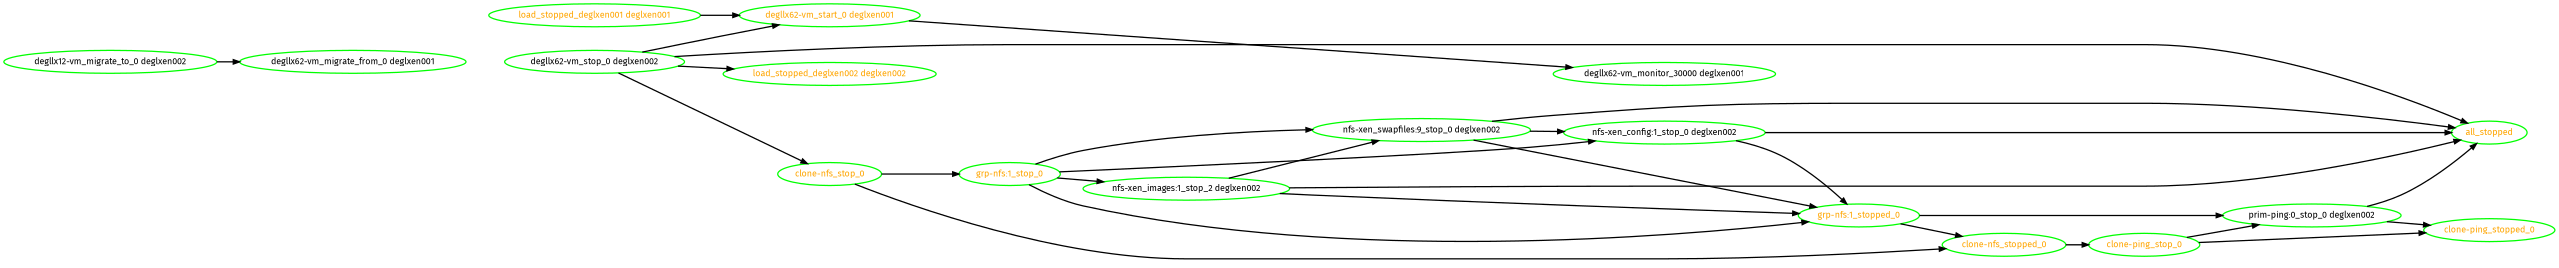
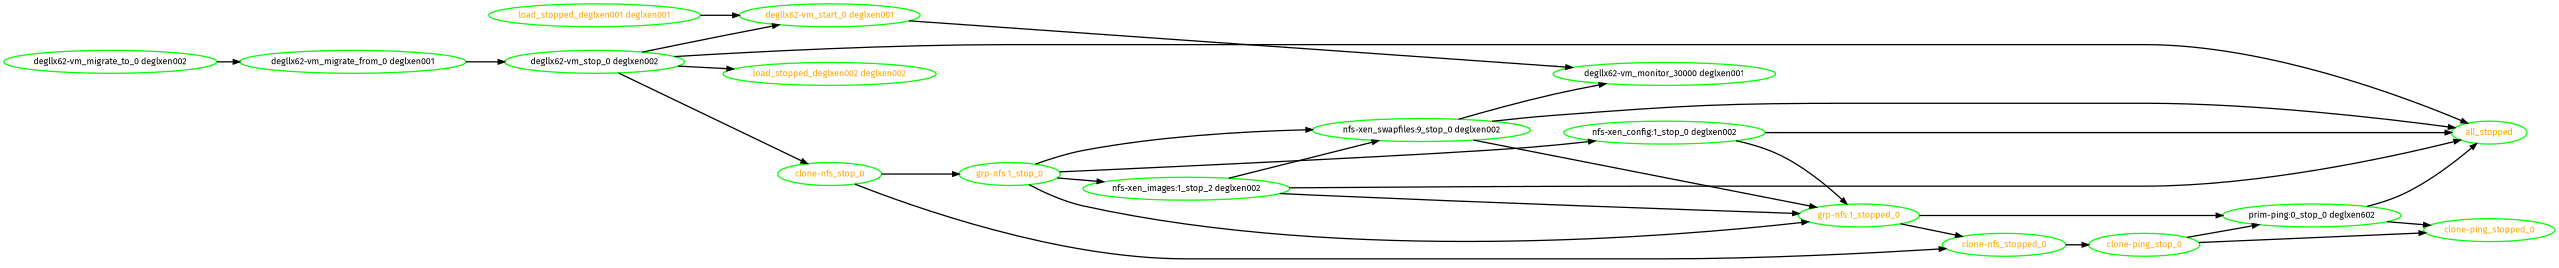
node "degllx12-vm_migrate_to_0 deglxen002": label "degllx12-vm_migrate_to_0 deglxen002" -> "degllx62-vm_migrate_to_0 deglxen002"
edge "degllx62-vm_migrate_from_0 deglxen001" -> "degllx62-vm_stop_0 deglxen002": added
edge "nfs-xen_swapfiles:9_stop_0 deglxen002" -> "nfs-xen_config:1_stop_0 deglxen002": now "nfs-xen_swapfiles:9_stop_0 deglxen002" -> "degllx62-vm_monitor_30000 deglxen001"
node "prim-ping:0_stop_0 deglxen002": label "prim-ping:0_stop_0 deglxen002" -> "prim-ping:0_stop_0 deglxen602"
